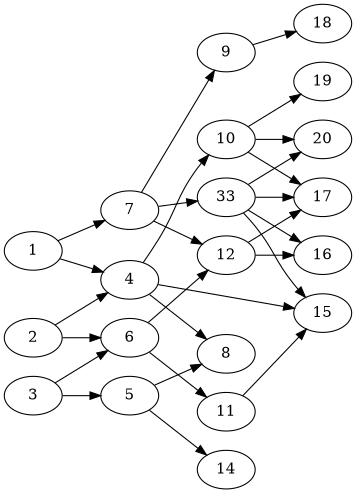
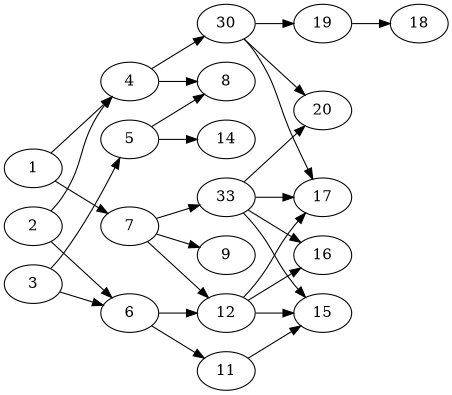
edge "9" -> "18": now "19" -> "18"
node "10": label "10" -> "30"
edge "4" -> "15": now "12" -> "15"
